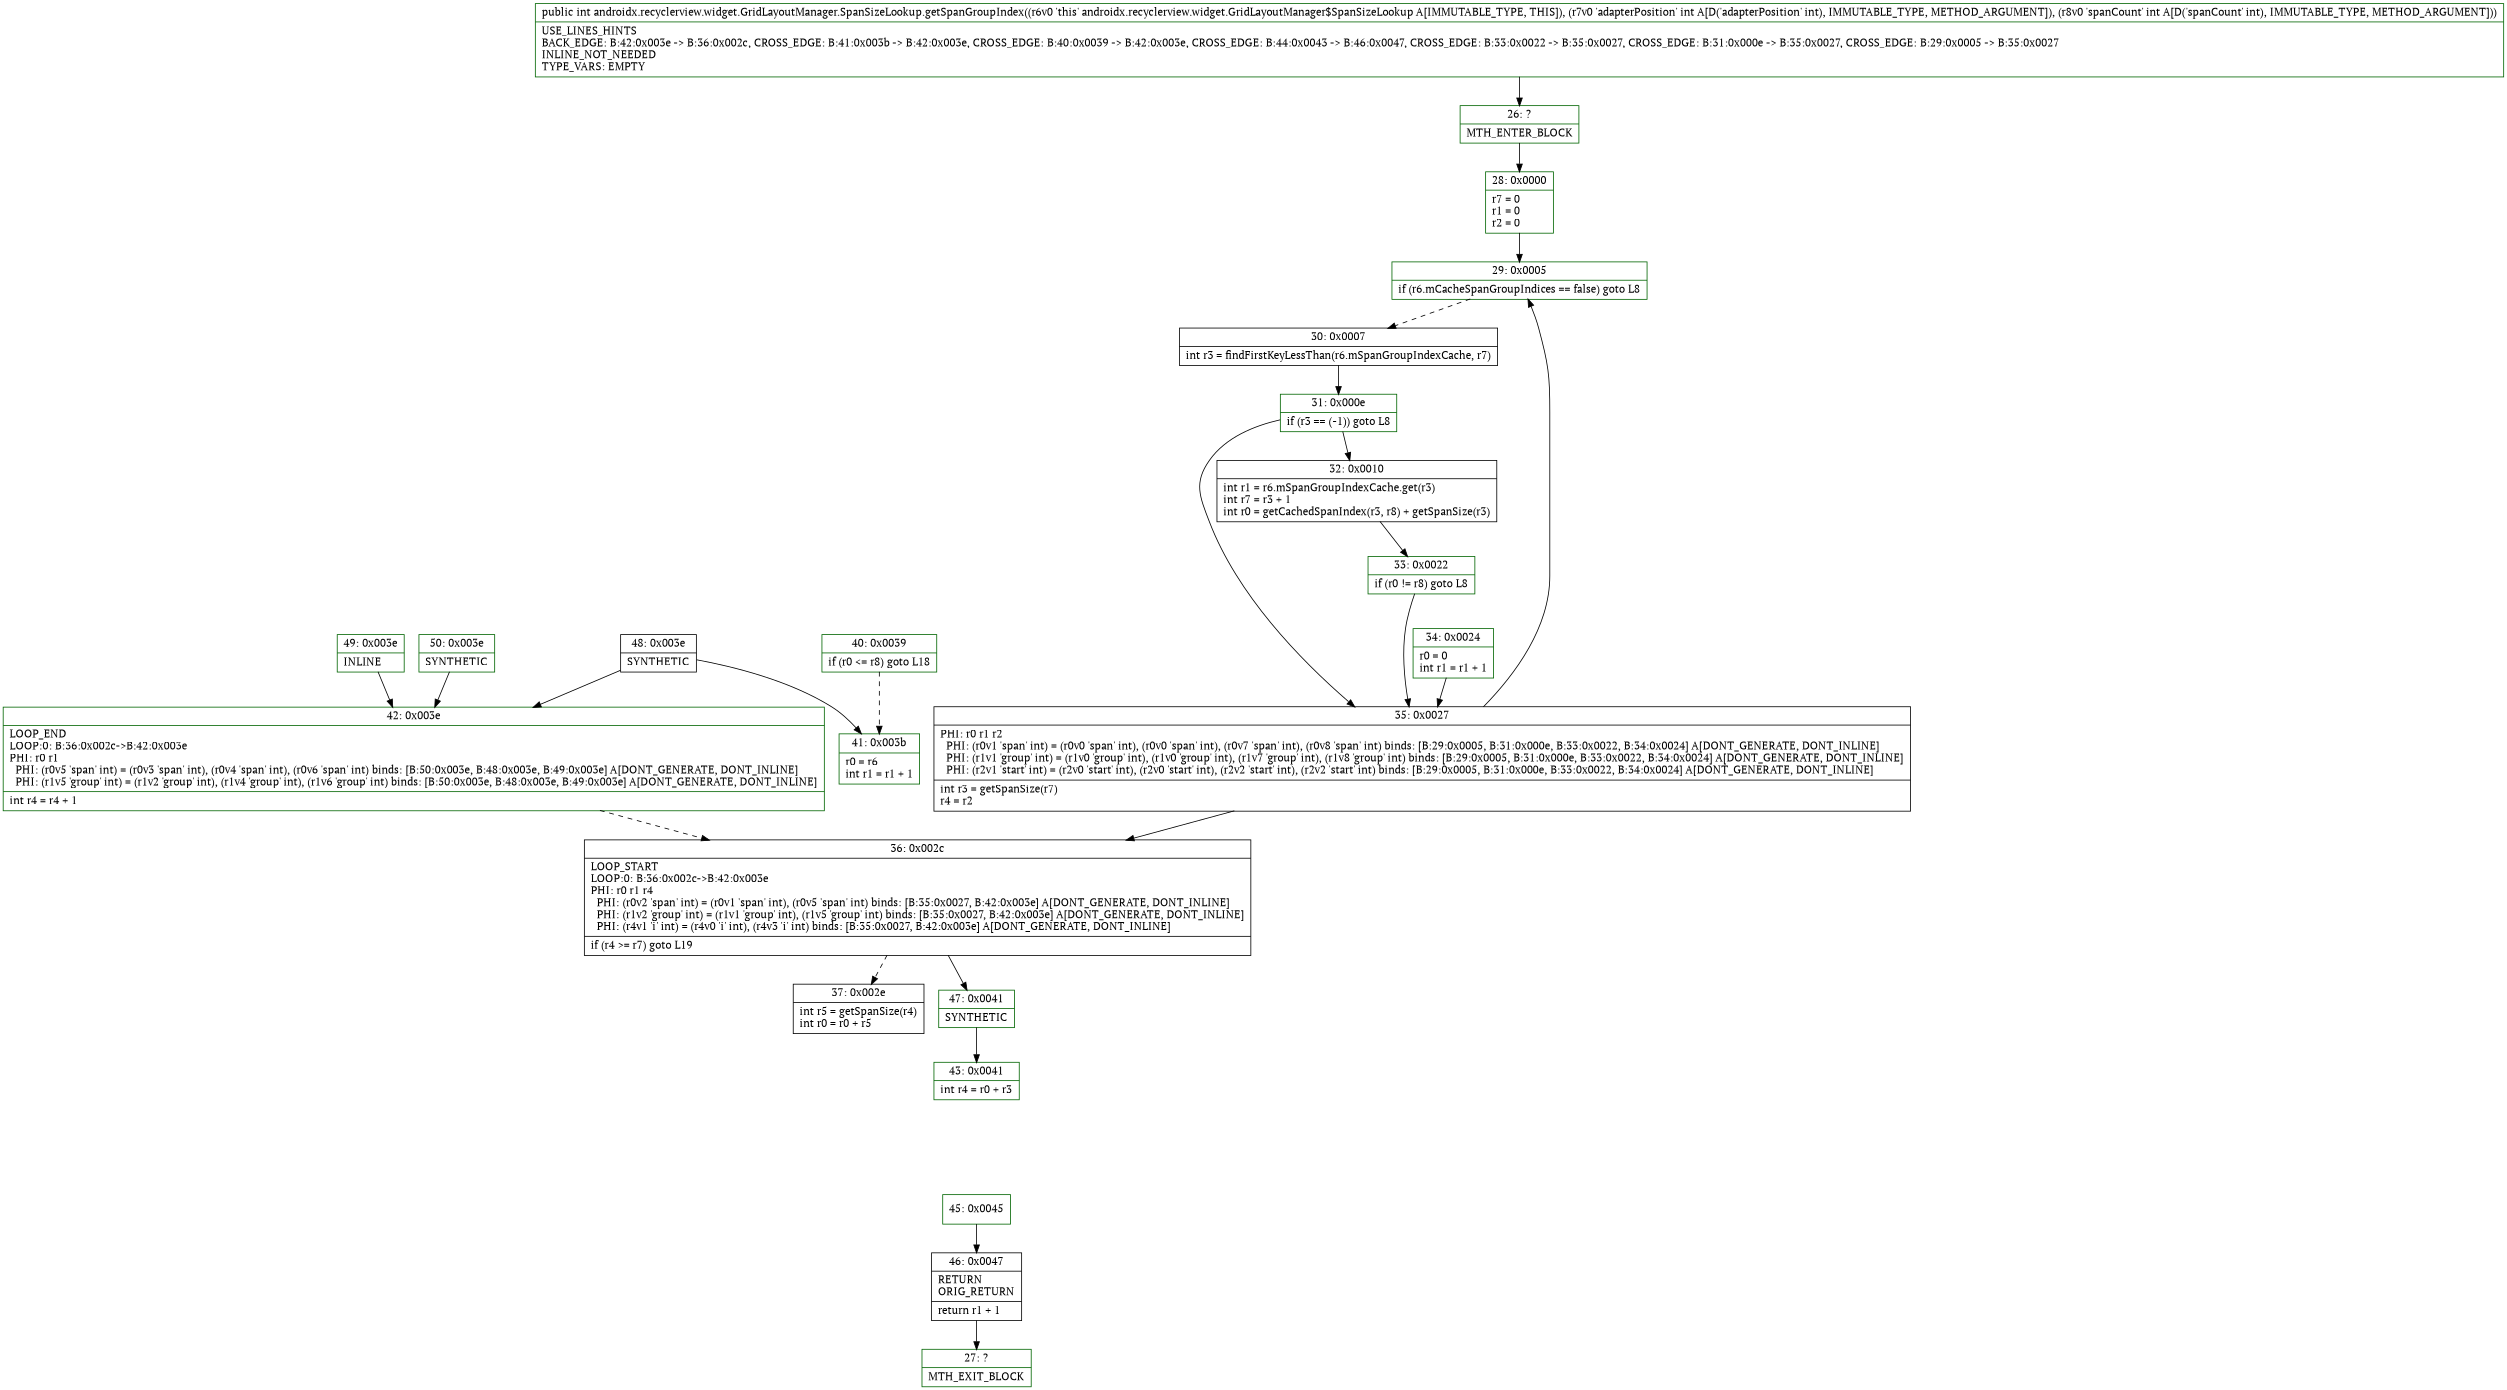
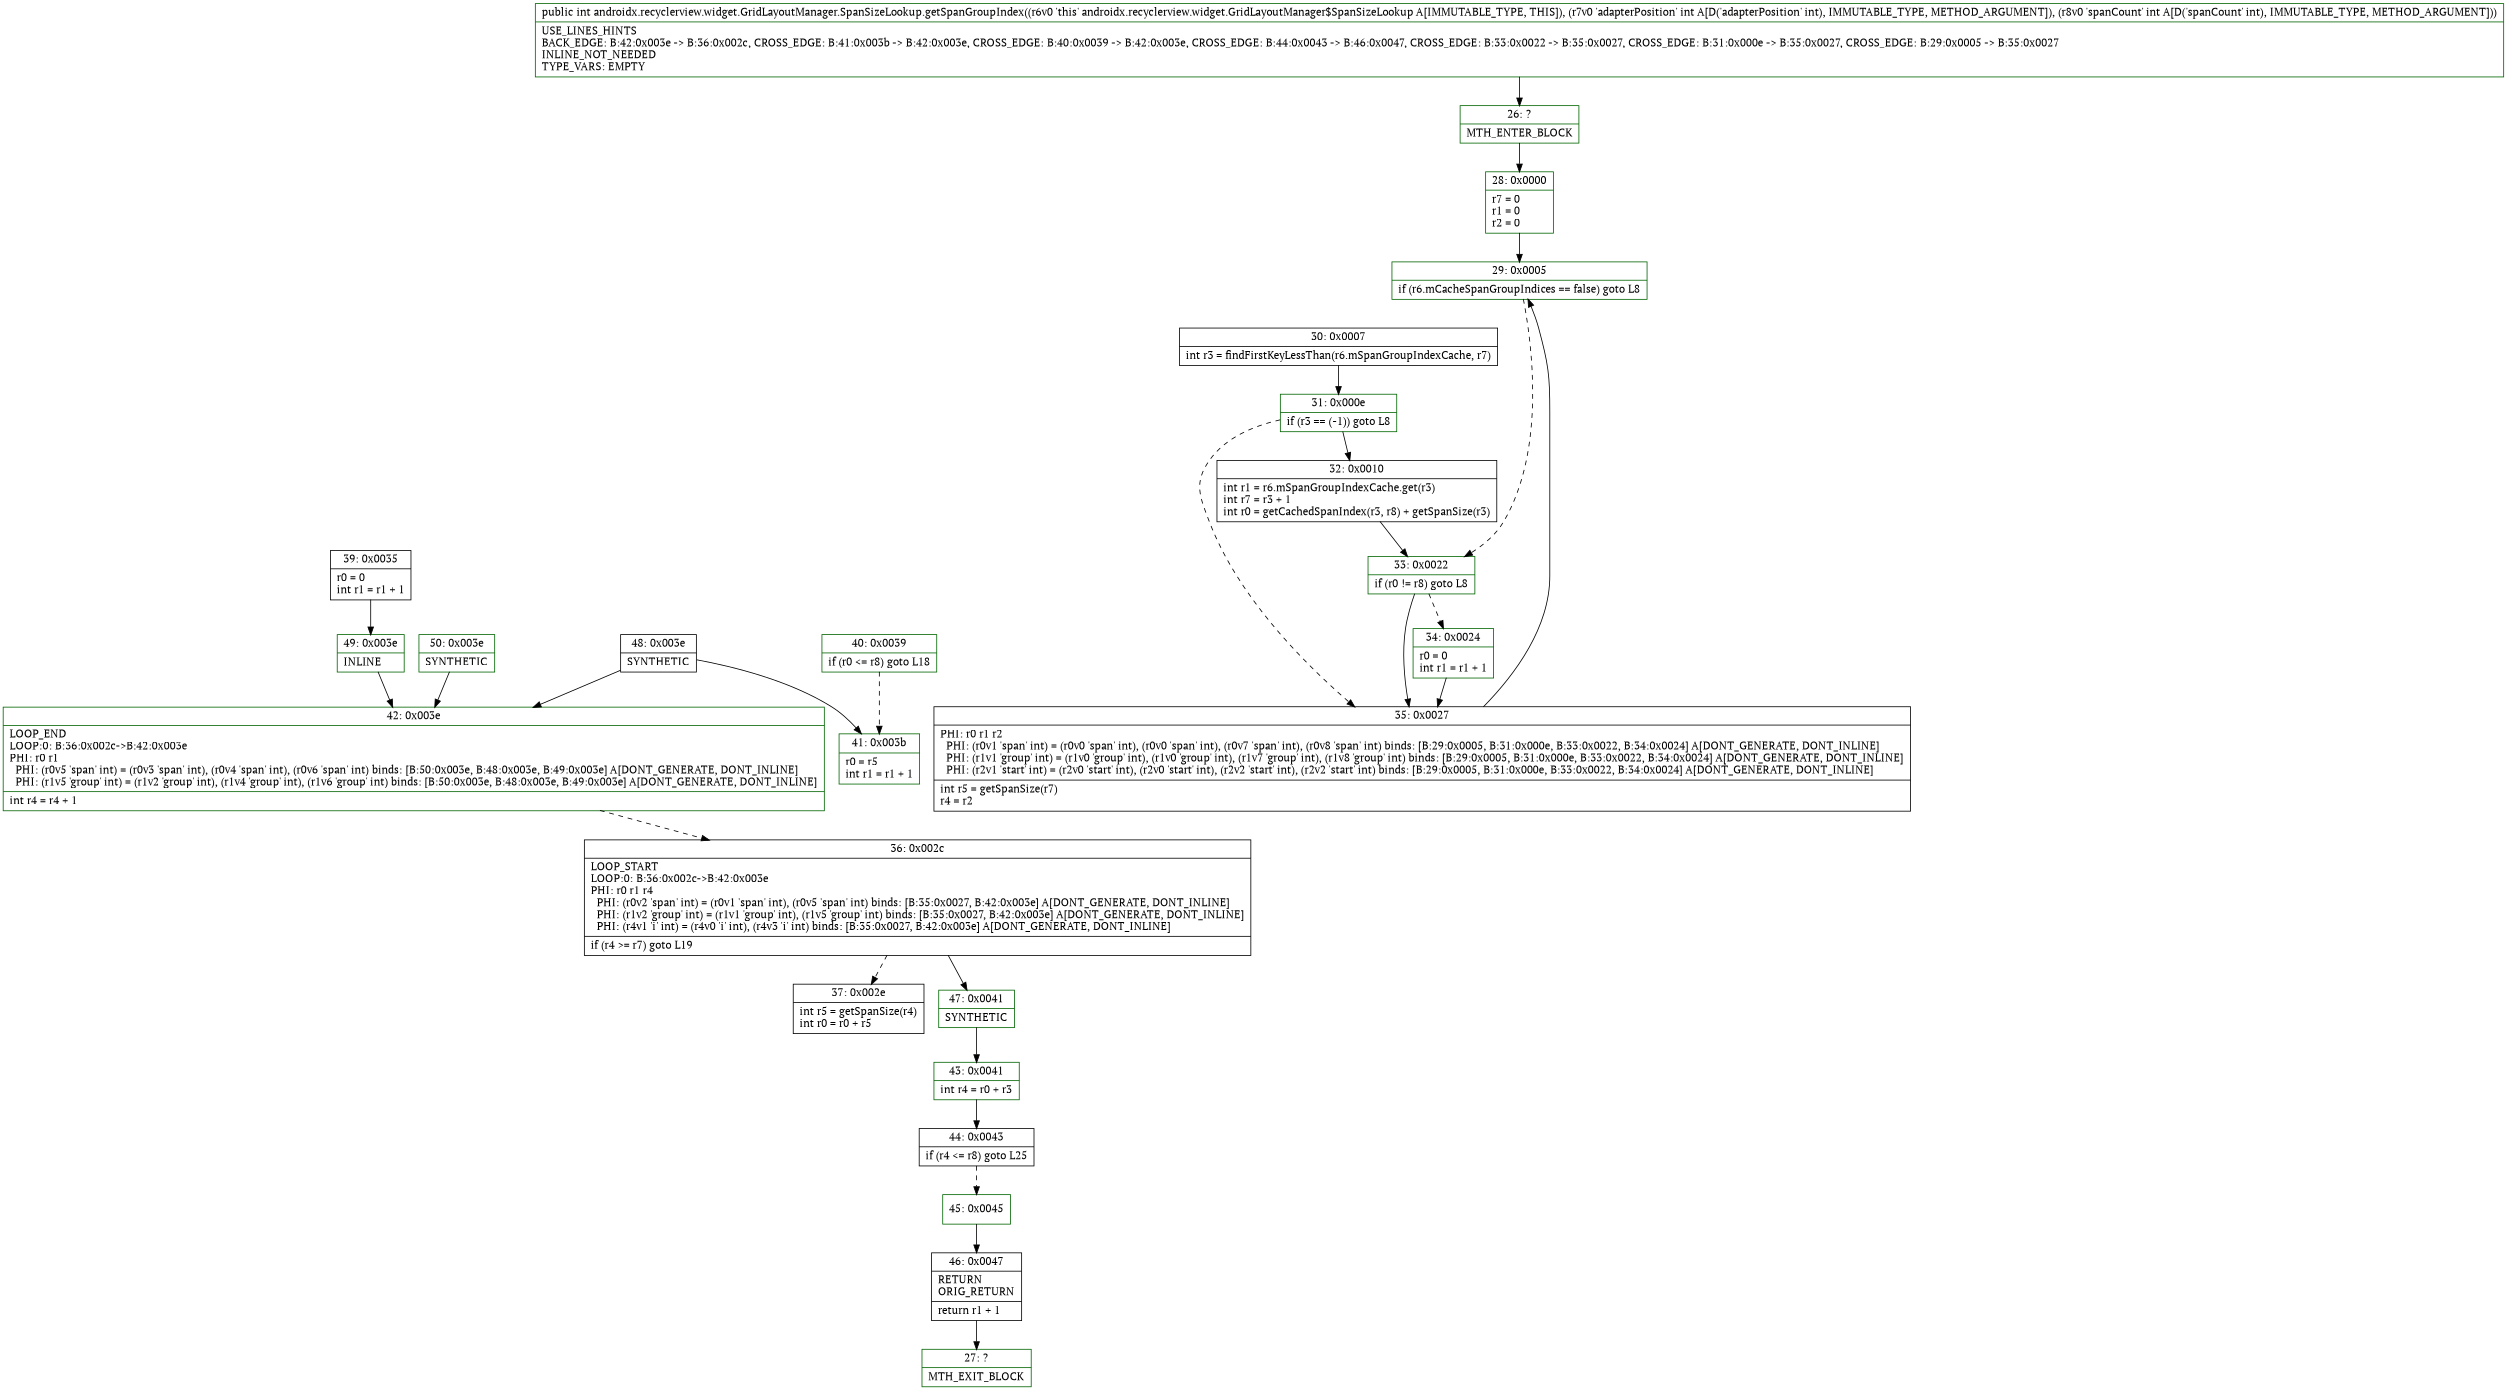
edge "29: 0x0005" -> "30: 0x0007": now "29: 0x0005" -> "33: 0x0022"
edge "31: 0x000e" -> "35: 0x0027": style solid -> dashed
node "39: 0x0035": added
edge "33: 0x0022" -> "34: 0x0024": added
node "41: 0x003b": text "r0 = r6" -> "r0 = r5"
node "35: 0x0027": text "int r3 = getSpanSize(r7)" -> "int r5 = getSpanSize(r7)"
edge "35: 0x0027" -> "36: 0x002c": removed
node "44: 0x0043": added
